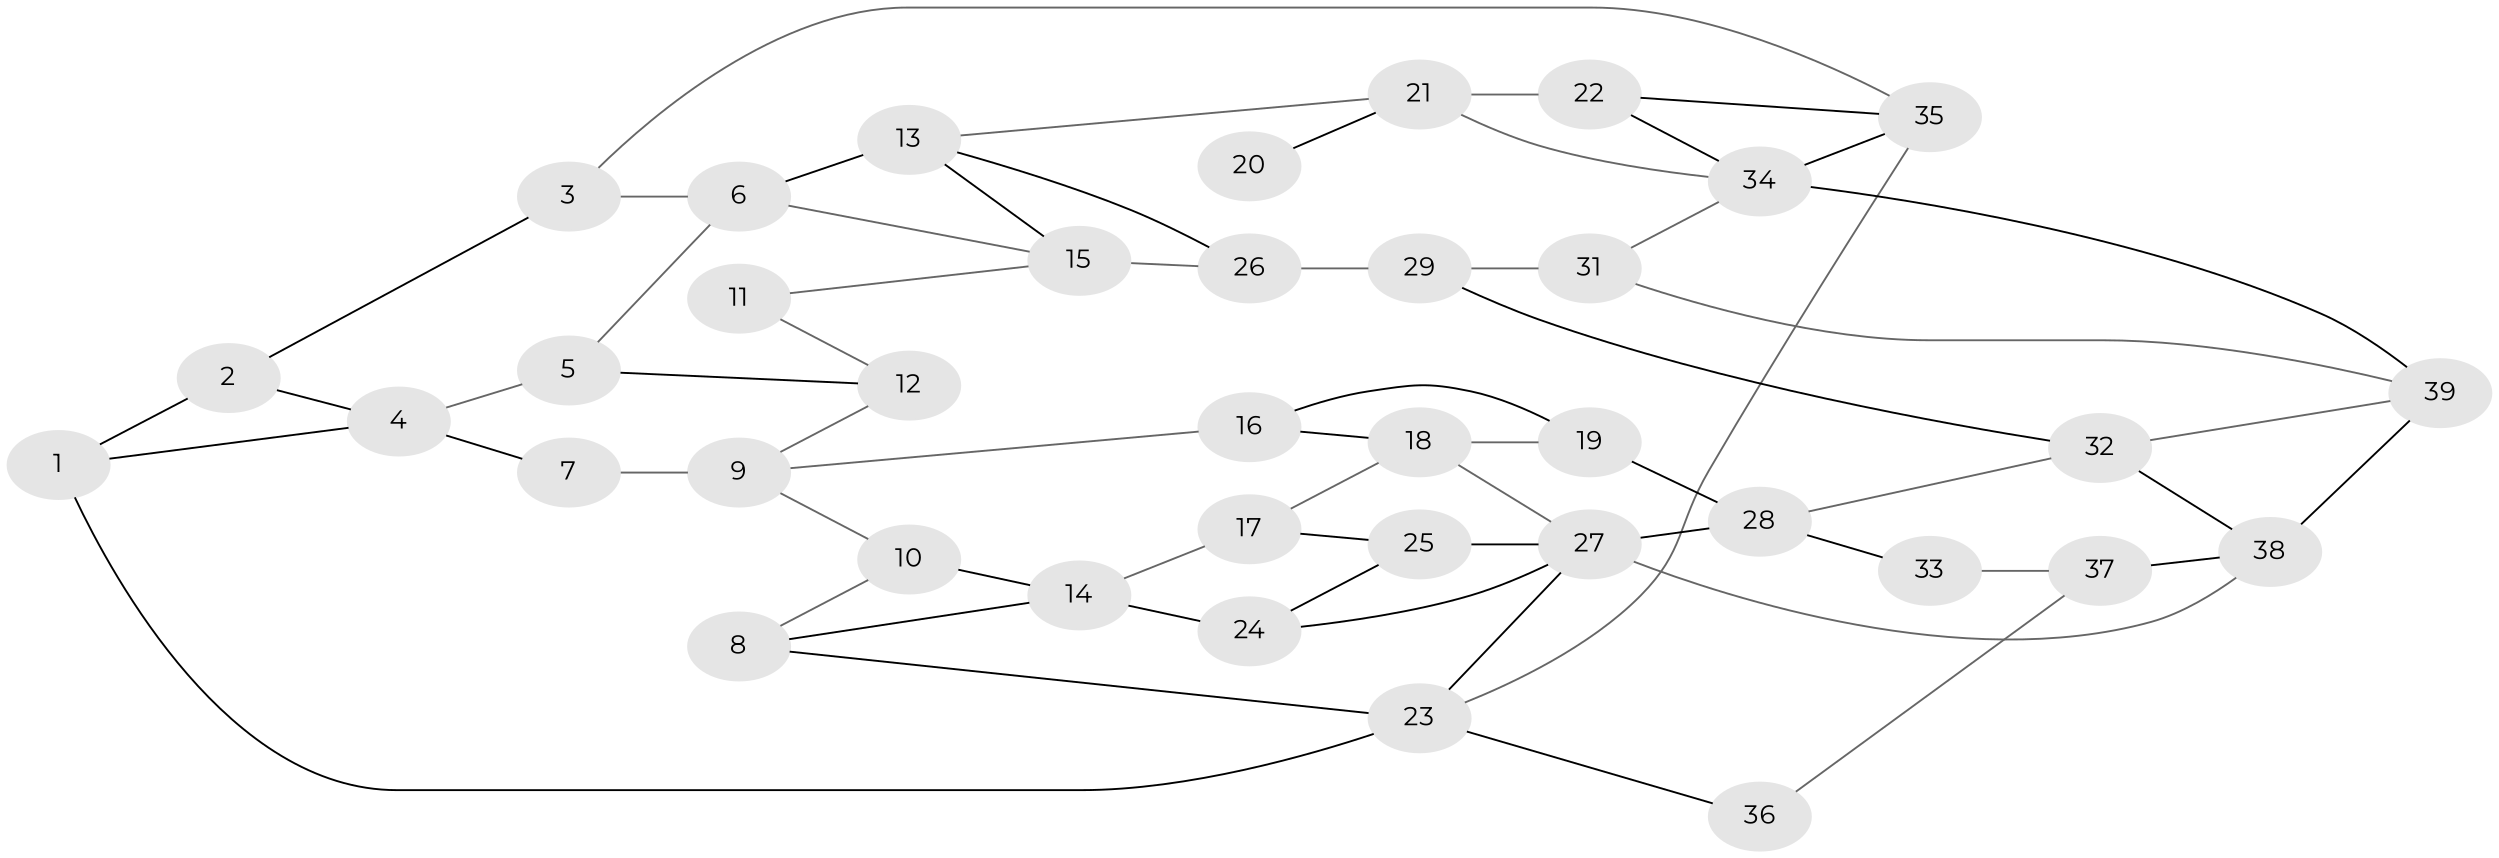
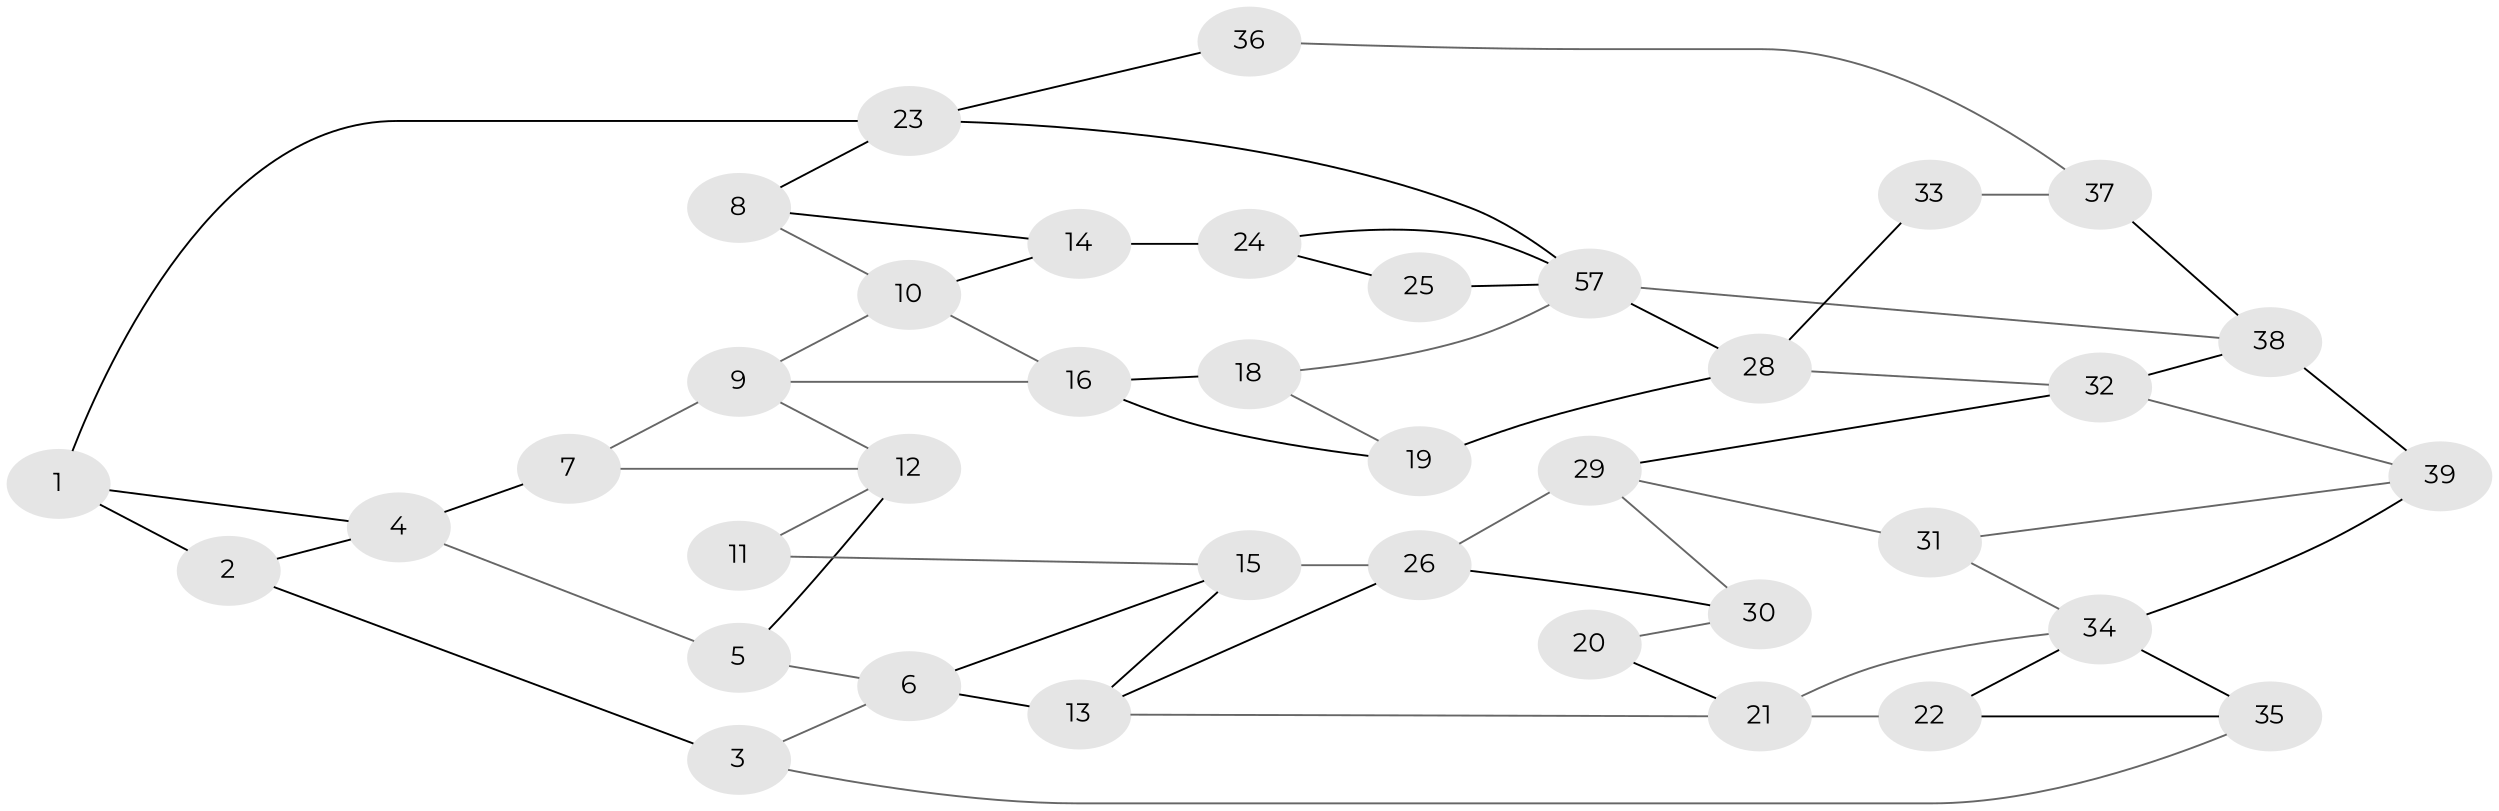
edge "6" -- "15": color gray40 -> black
edge "10" -- "16": added
edge "35" -- "23": removed
edge "7" -- "12": added
node "17": removed
node "27": label "27" -> "57"
node "30": added
